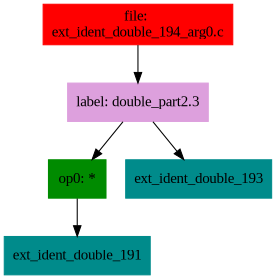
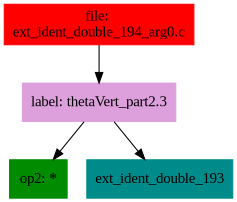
node "label: double_part2.3": label "label: double_part2.3" -> "label: thetaVert_part2.3"
node "op0: *": label "op0: *" -> "op2: *"
node "ext_ident_double_191": removed
